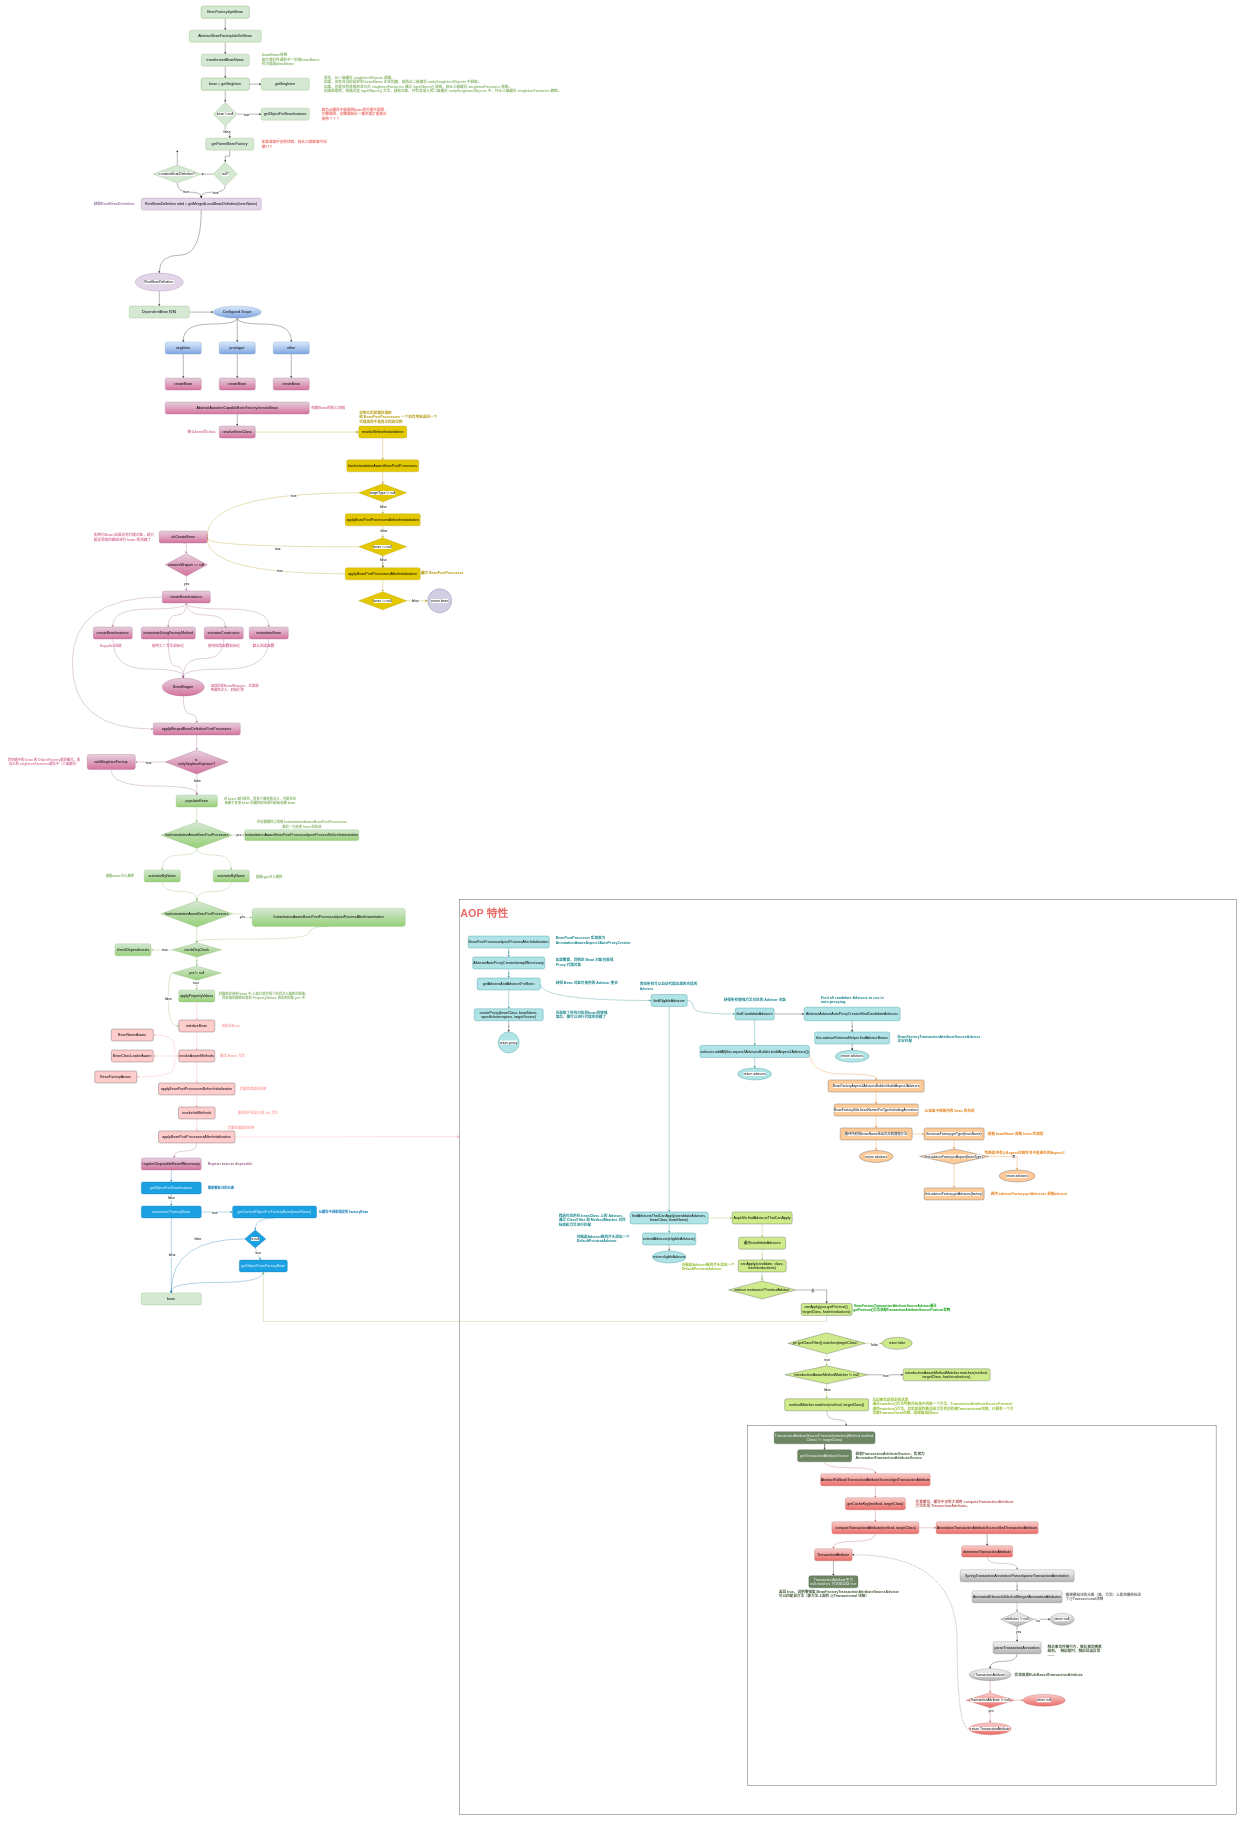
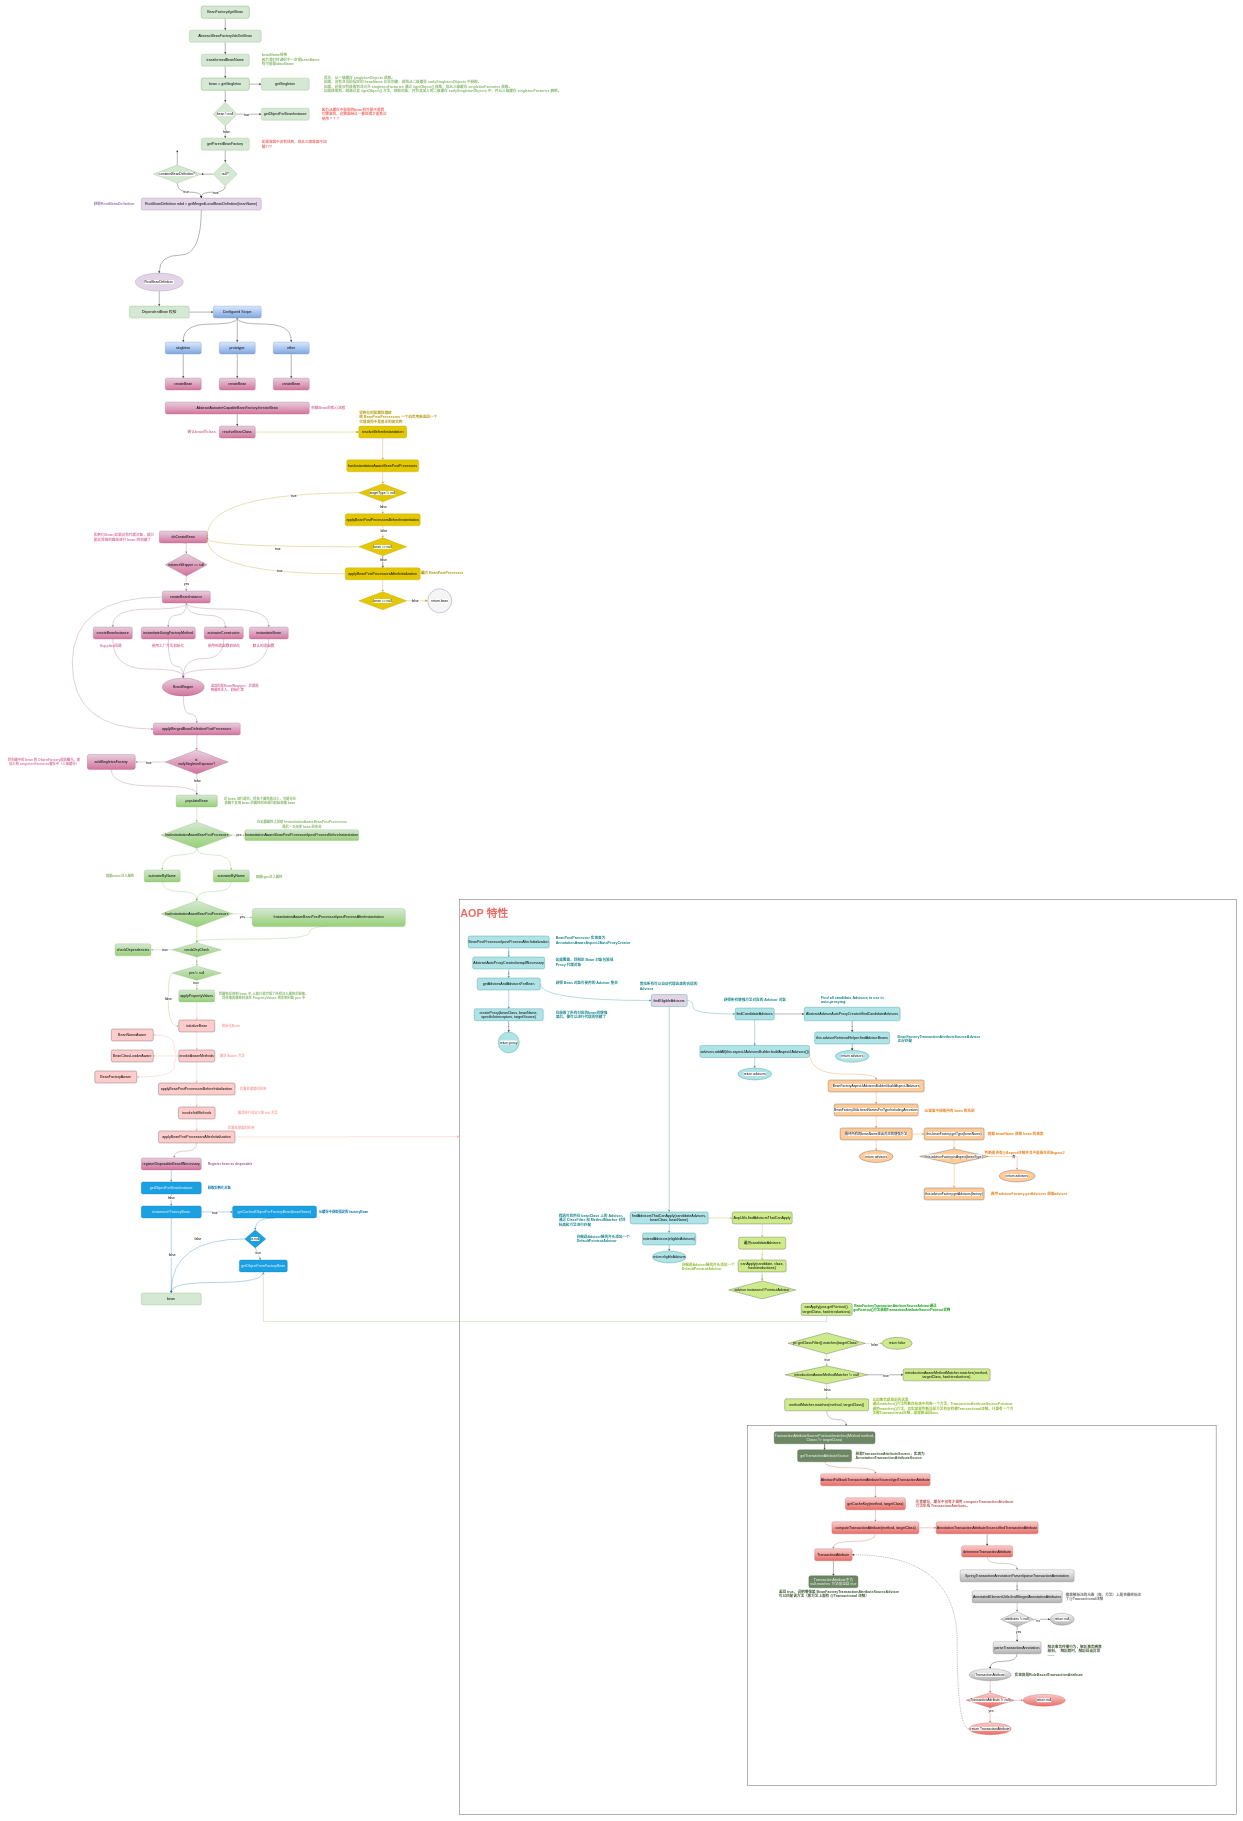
node "getParentBeanFactory": moved (230, 144) -> (225, 144)
node "Configured Scope": shape ellipse -> rounded rectangle
node "return bean": fillcolor #d0cee2 -> #f5f5f5
node "findEligibleAdvisors": fillcolor #b0e3e6 -> #e1d5e7
node "搜索被标注的元素": label "搜索被标注的元素" -> "获取实例化对象"
edge "advisor instanceof PointcutAdvisor" -> "canApply(pca.getPointcut(), targetClass, hasIntroductions)": removed, label "是"
